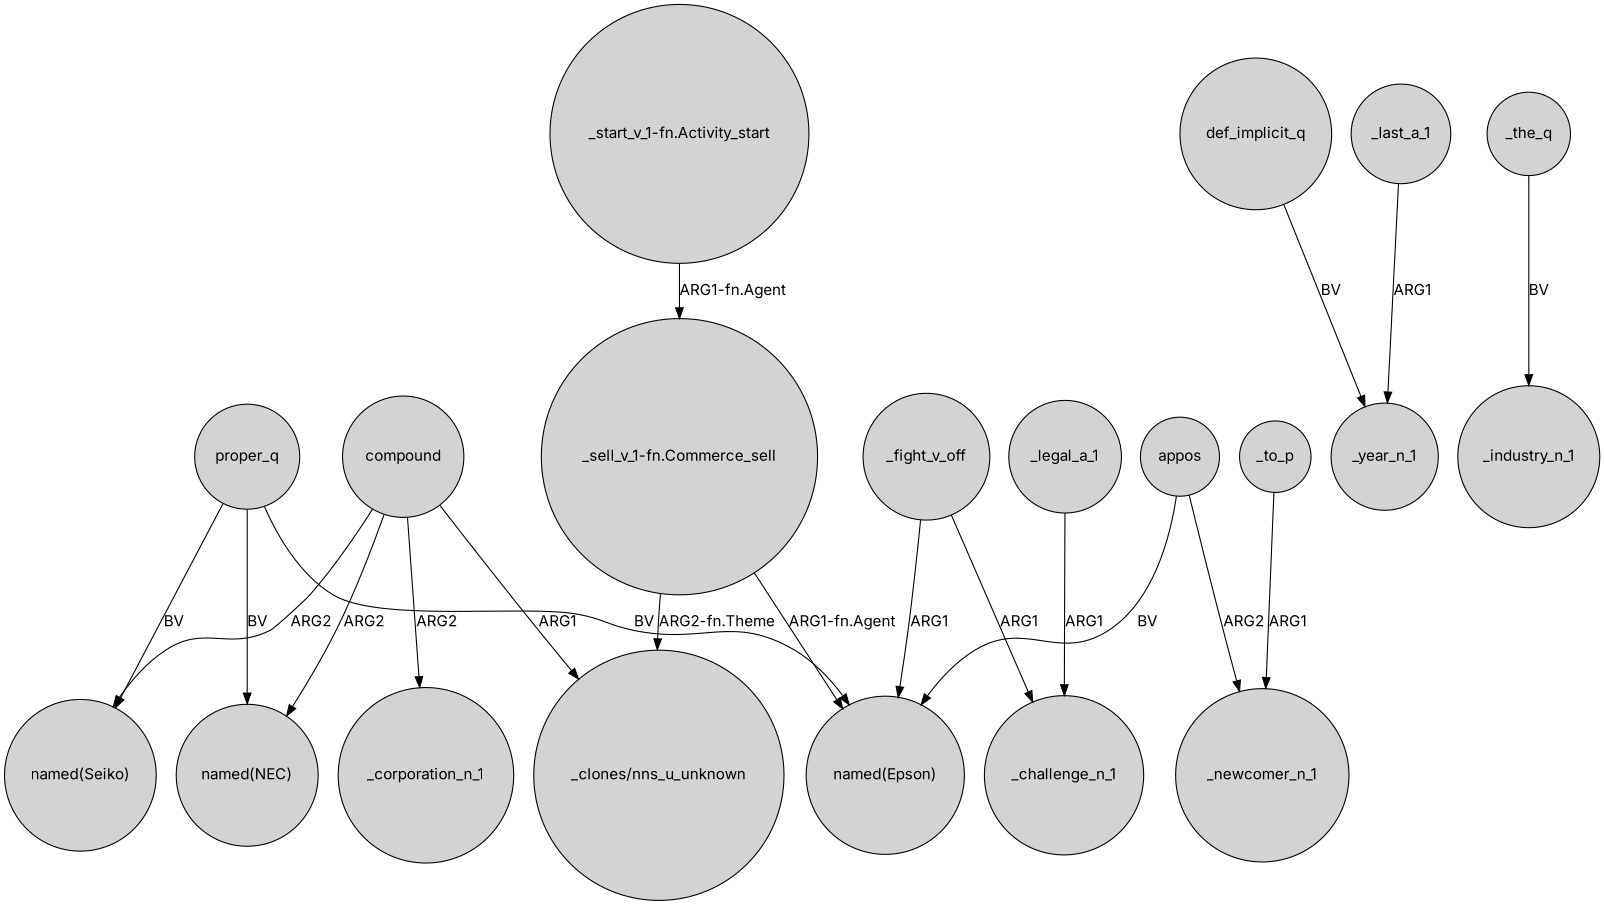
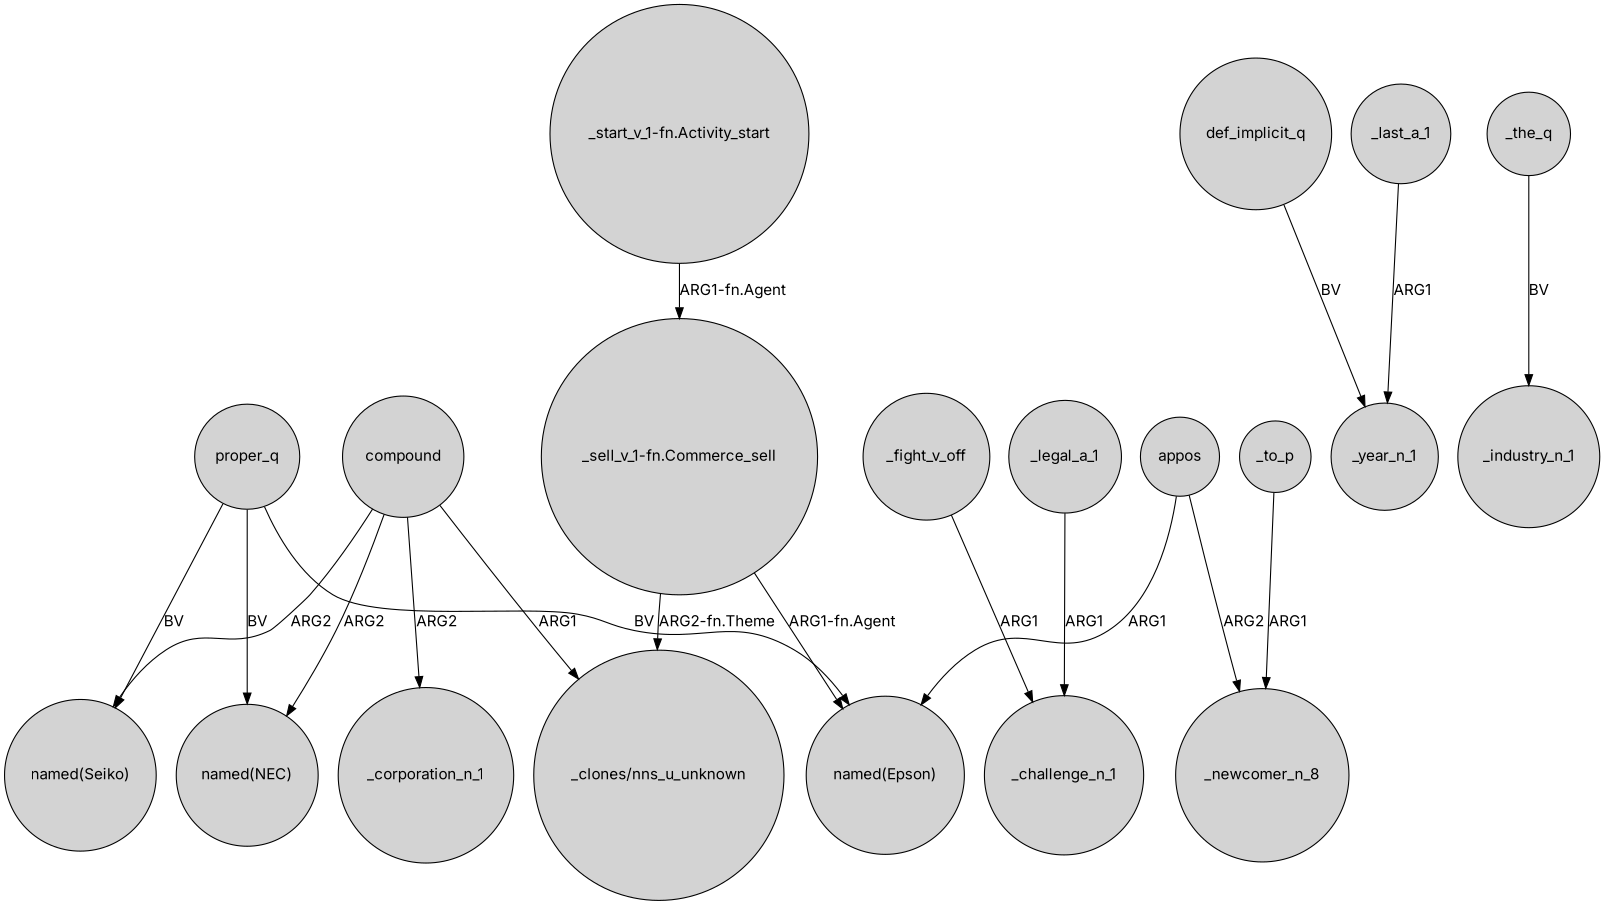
edge "_fight_v_off" -> "named(Epson)": removed, label "ARG1"
edge "appos" -> "named(Epson)": label "BV" -> "ARG1"
node "_newcomer_n_1": label "_newcomer_n_1" -> "_newcomer_n_8"
